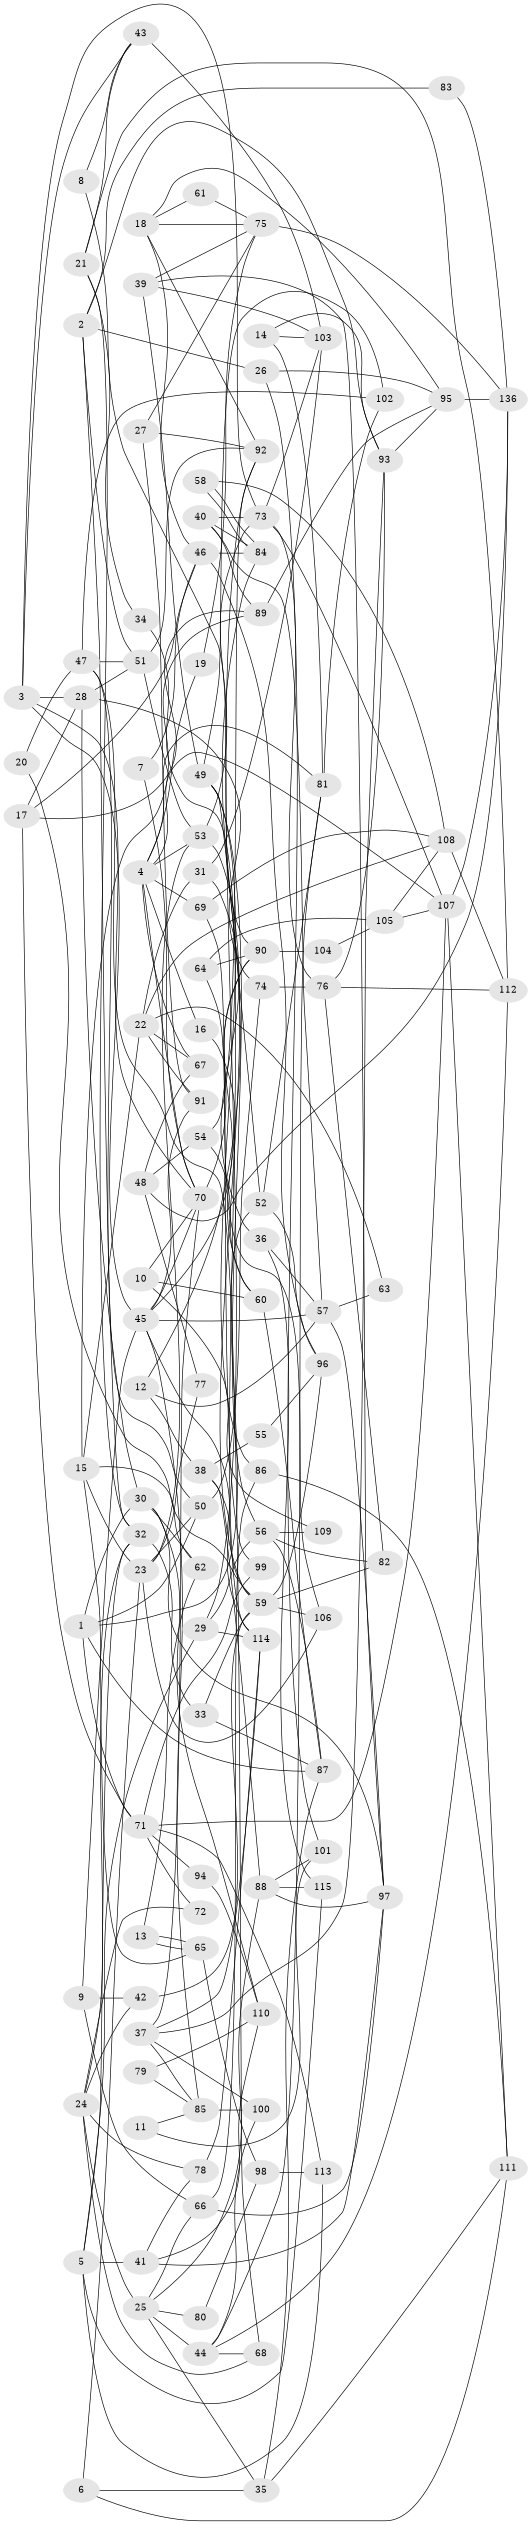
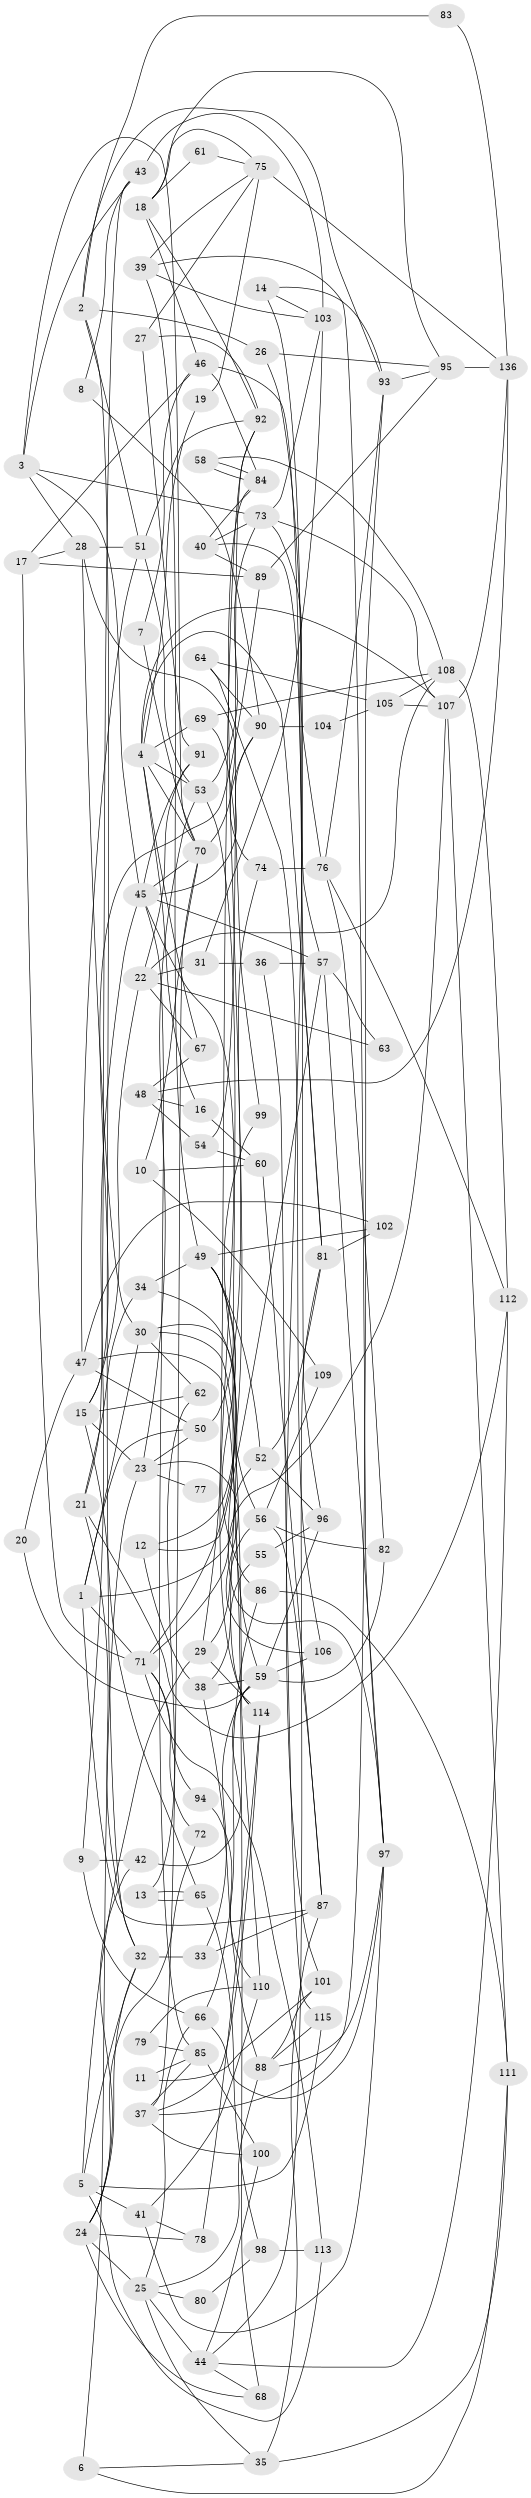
edge "48" -- "77": now "48" -- "16"
edge "49" -- "34": added
